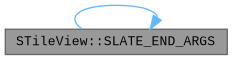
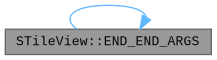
node "STileView::SLATE_END_ARGS": label "STileView::SLATE_END_ARGS" -> "STileView::END_END_ARGS"
